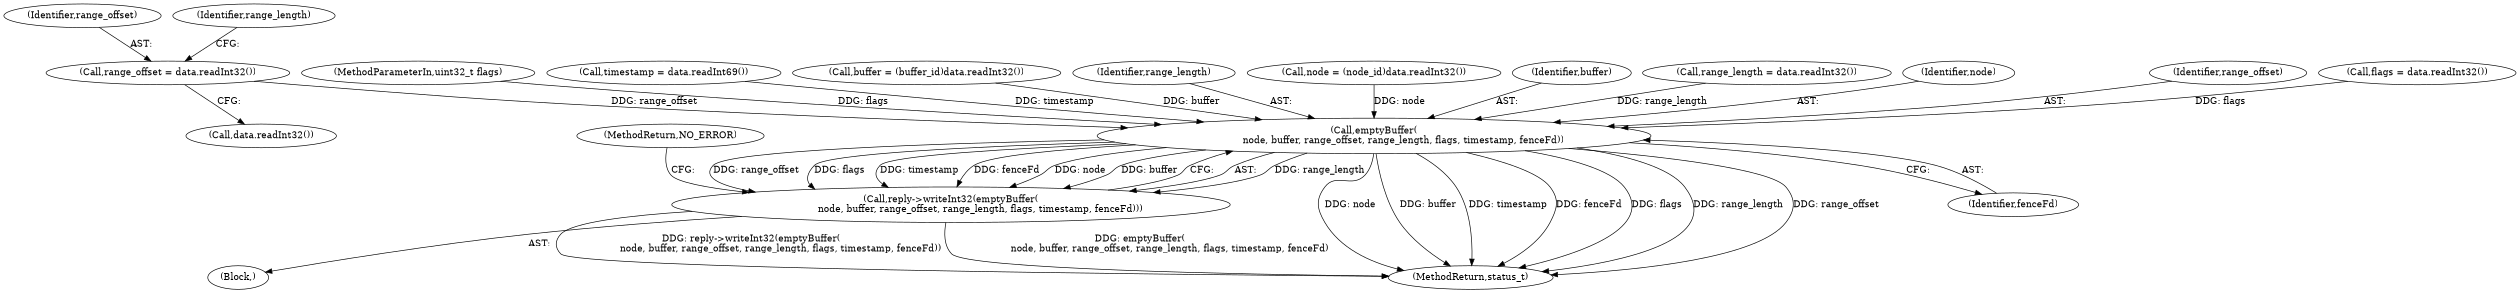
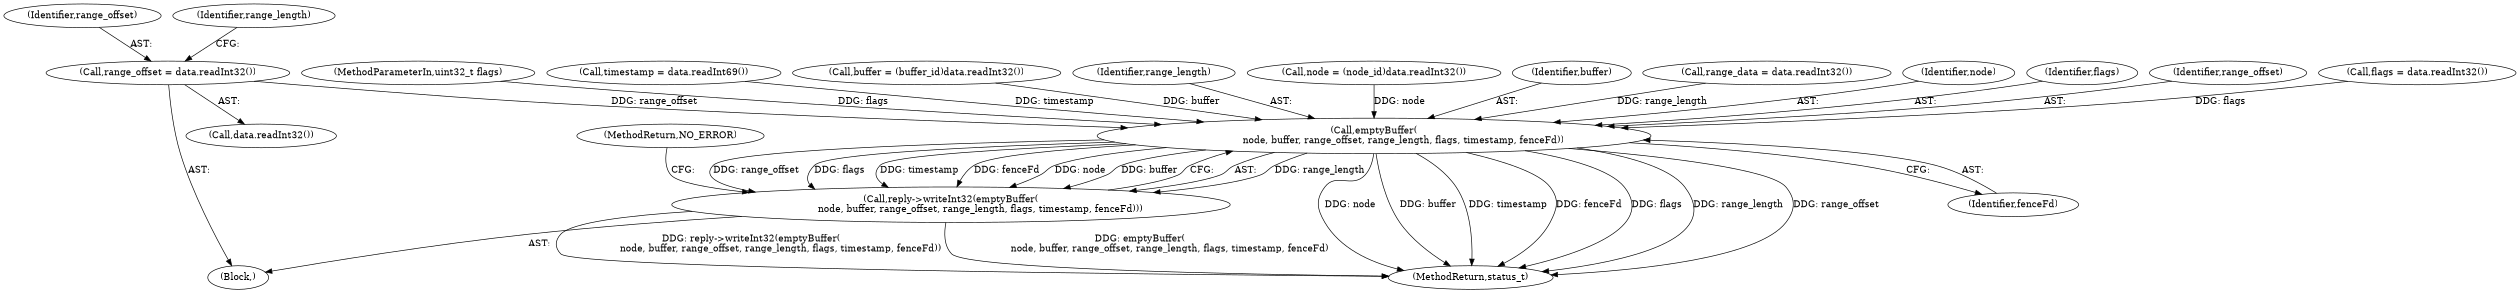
node "(Call,range_length = data.readInt32())": label "(Call,range_length = data.readInt32())" -> "(Call,range_data = data.readInt32())"
node "(Identifier,flags)": added
edge "(Call,range_offset = data.readInt32())" -> "(Call,data.readInt32())": label "CFG: " -> "AST: "
edge "(Call,range_offset = data.readInt32())" -> "(Block,)": added, label "AST:"
